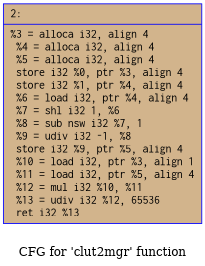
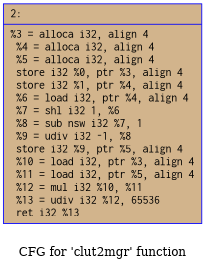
node "2:": text "%10 = load i32, ptr %3, align 1" -> "%10 = load i32, ptr %3, align 4"
